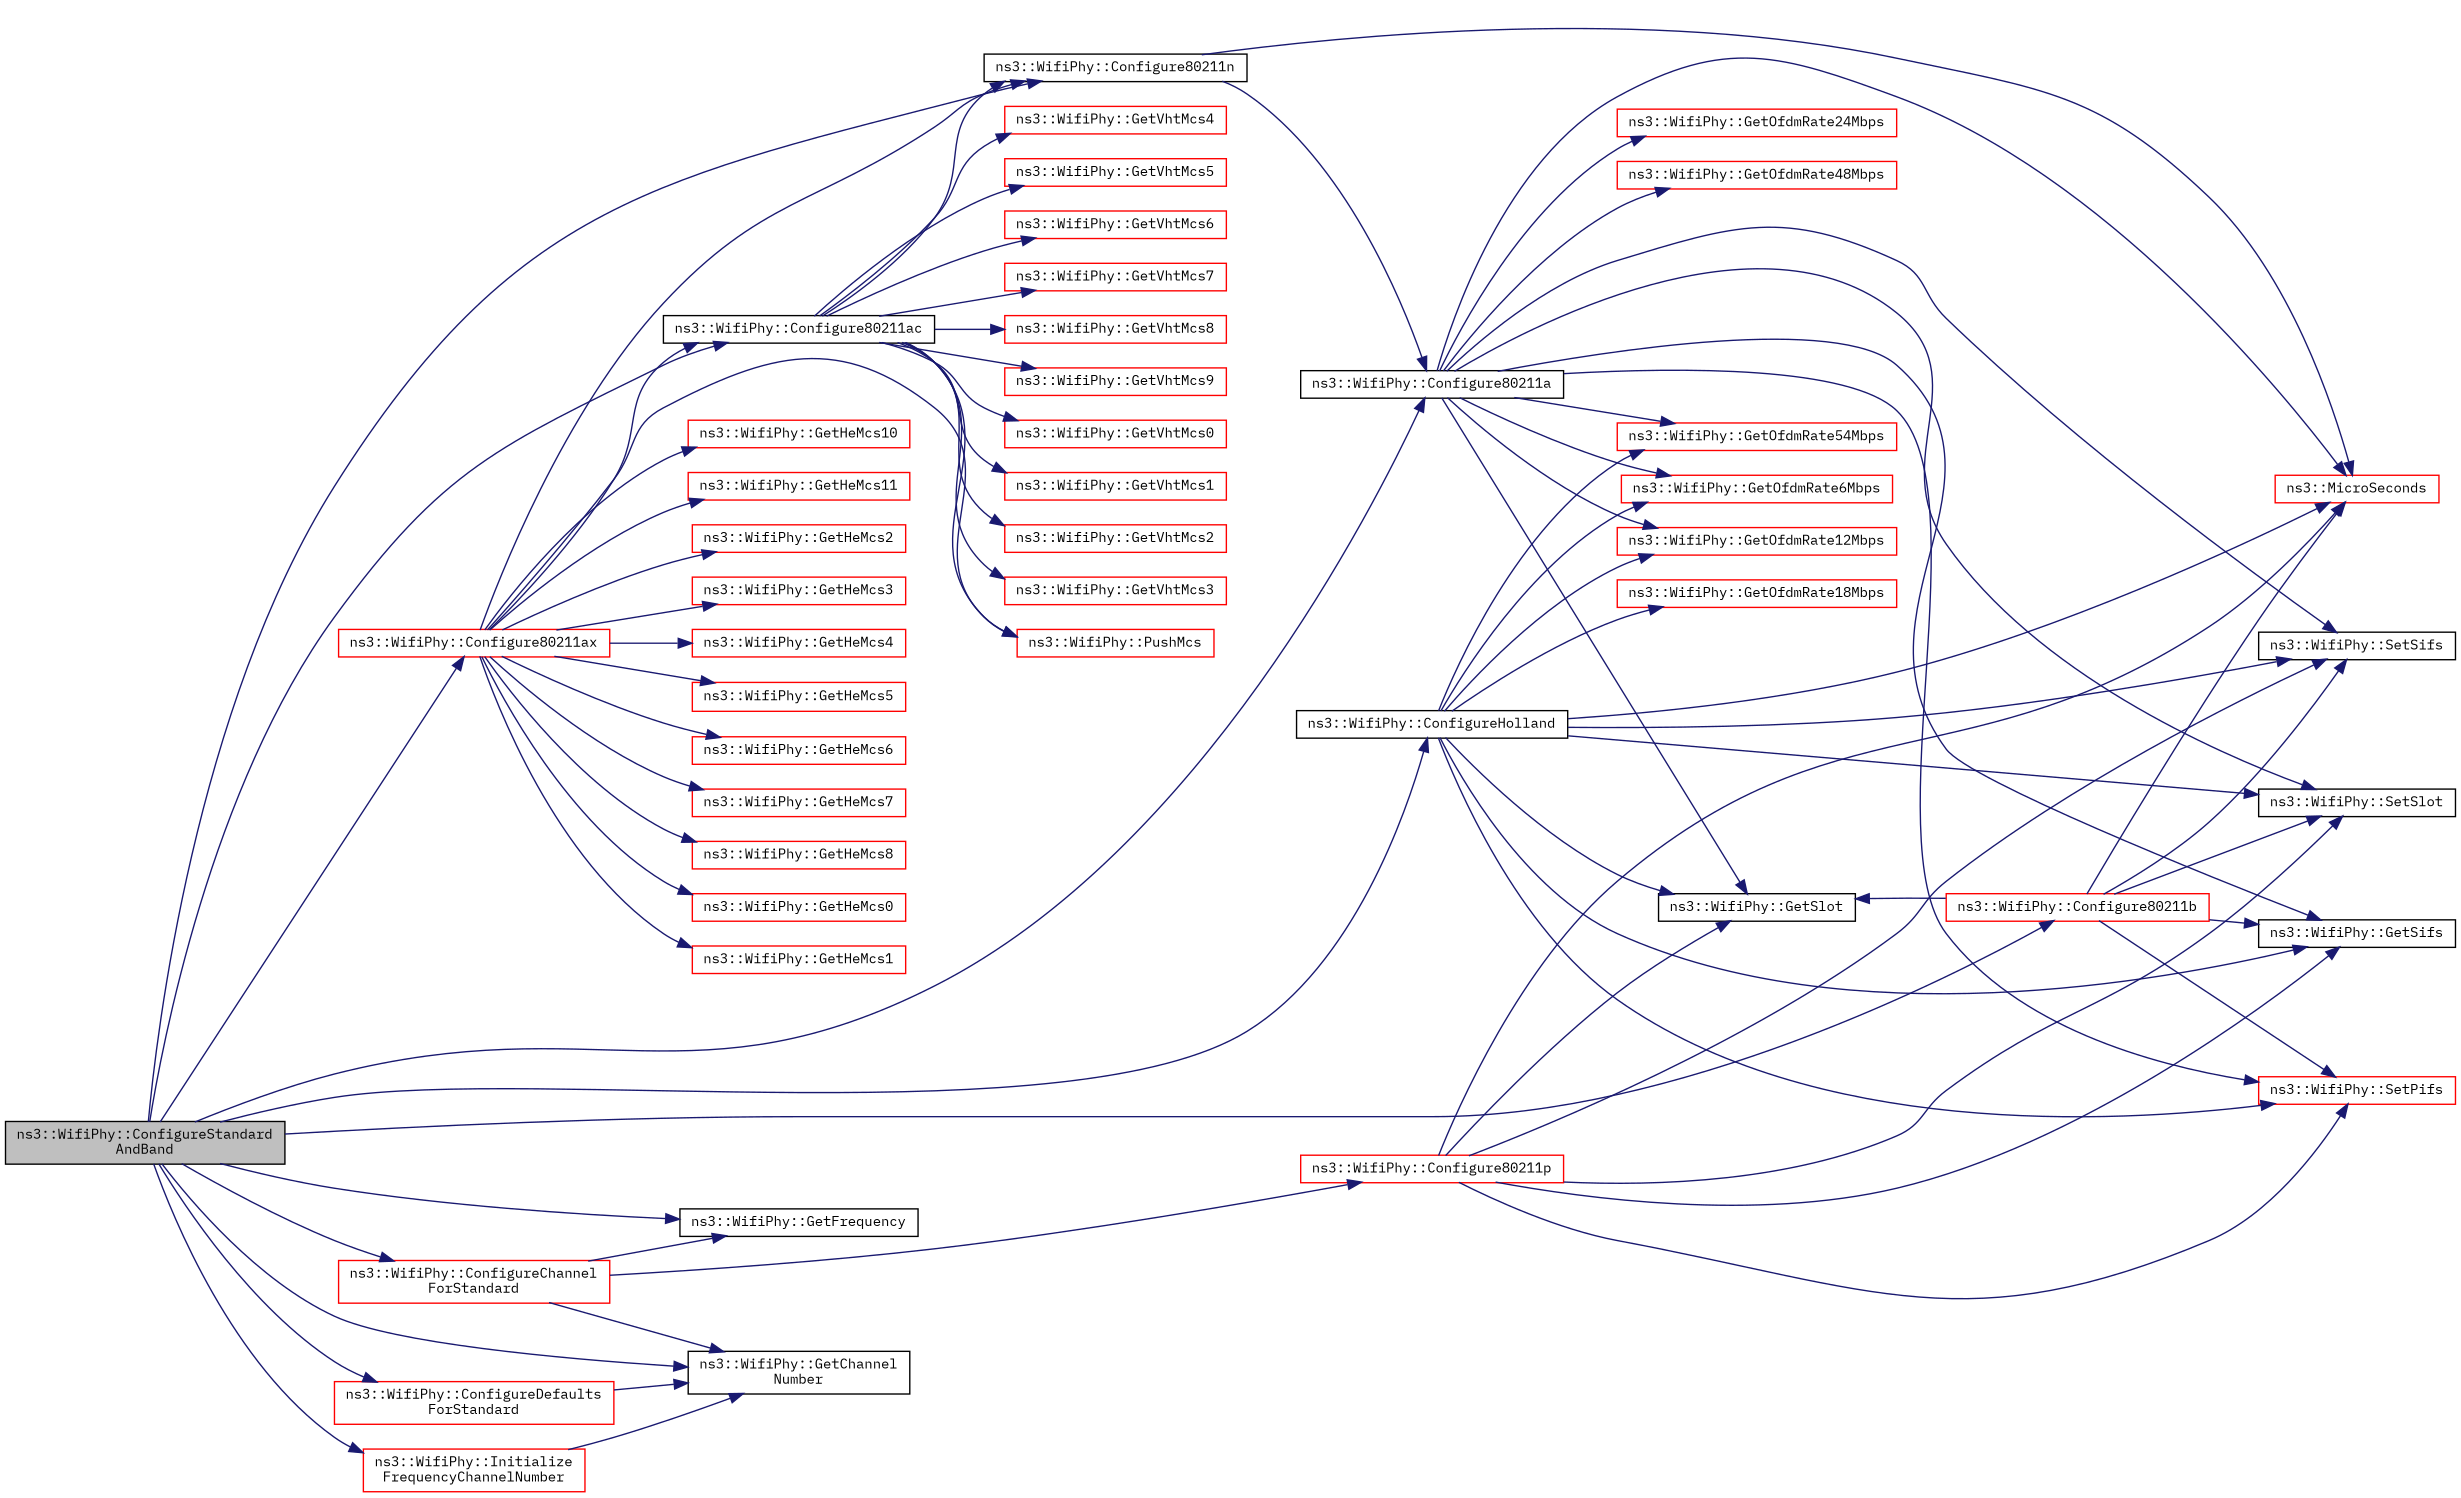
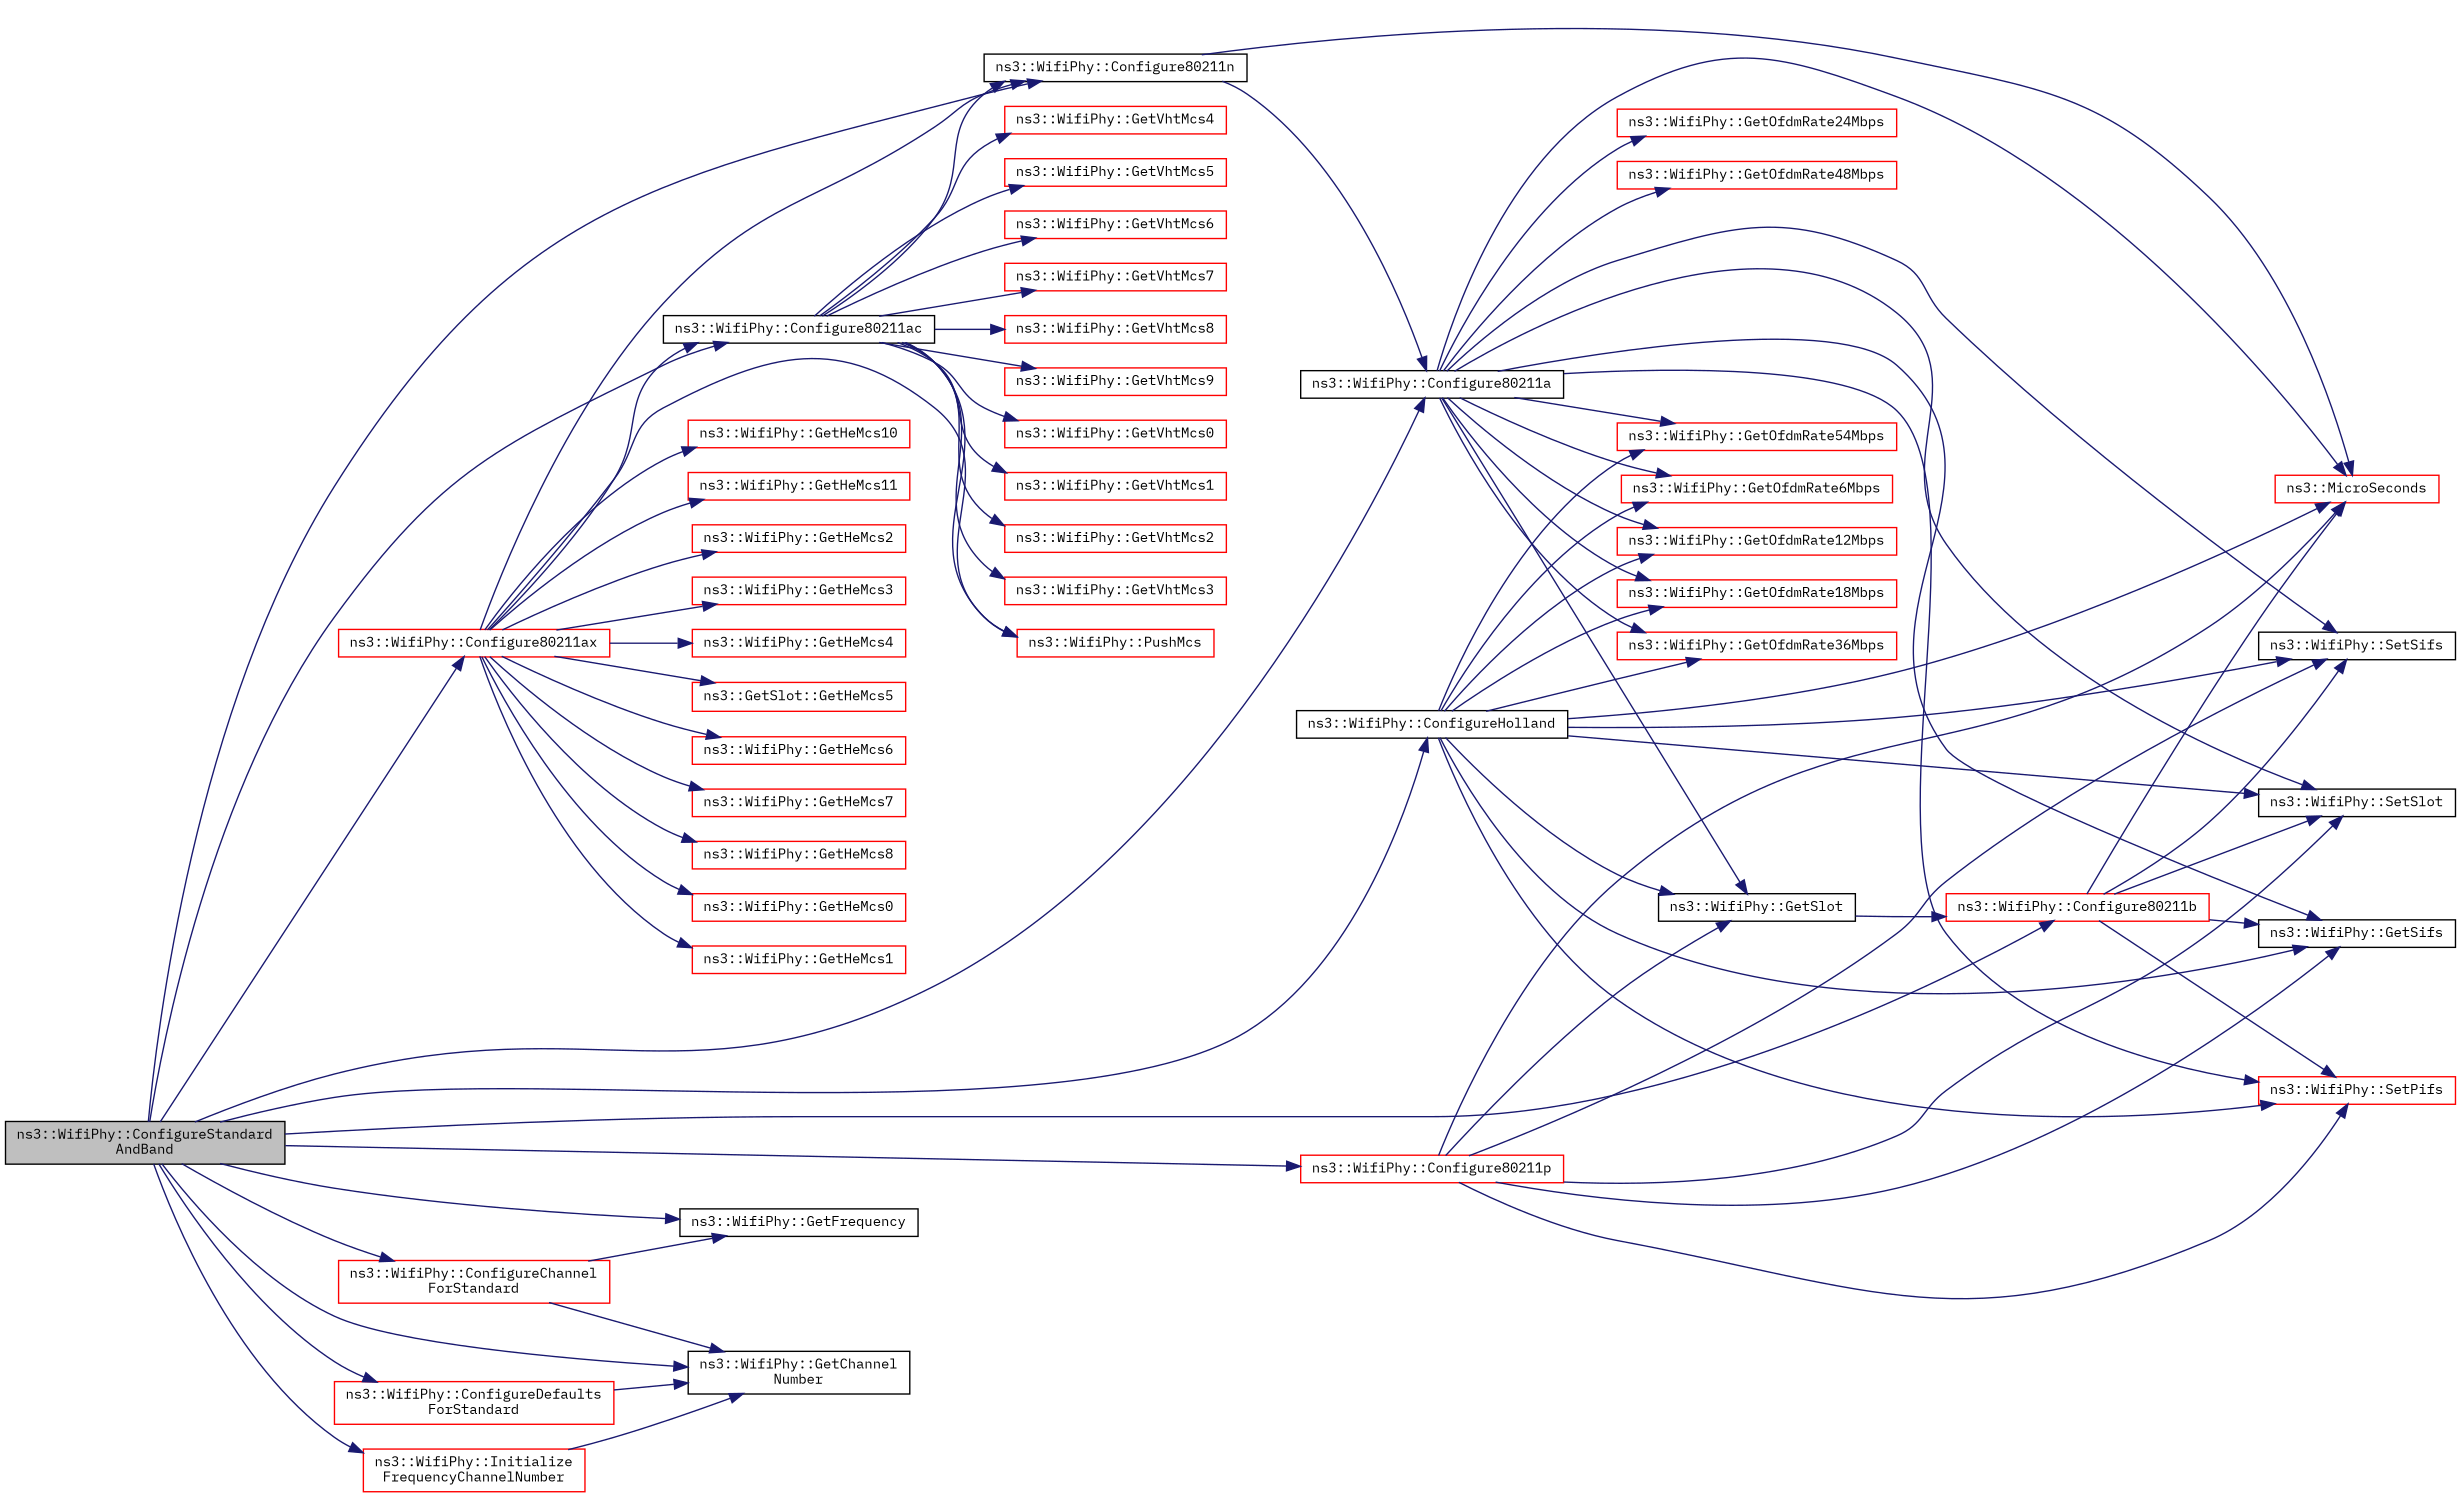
edge "ns3::WifiPhy::Configure80211a" -> "ns3::WifiPhy::GetOfdmRate18Mbps": added
node "ns3::WifiPhy::GetOfdmRate36Mbps": added
node "ns3::WifiPhy::GetHeMcs5": label "ns3::WifiPhy::GetHeMcs5" -> "ns3::GetSlot::GetHeMcs5"
edge "ns3::WifiPhy::Configure80211b" -> "ns3::WifiPhy::GetSlot": reversed
edge "ns3::WifiPhy::ConfigureChannel ForStandard" -> "ns3::WifiPhy::Configure80211p": now "ns3::WifiPhy::ConfigureStandard AndBand" -> "ns3::WifiPhy::Configure80211p"
